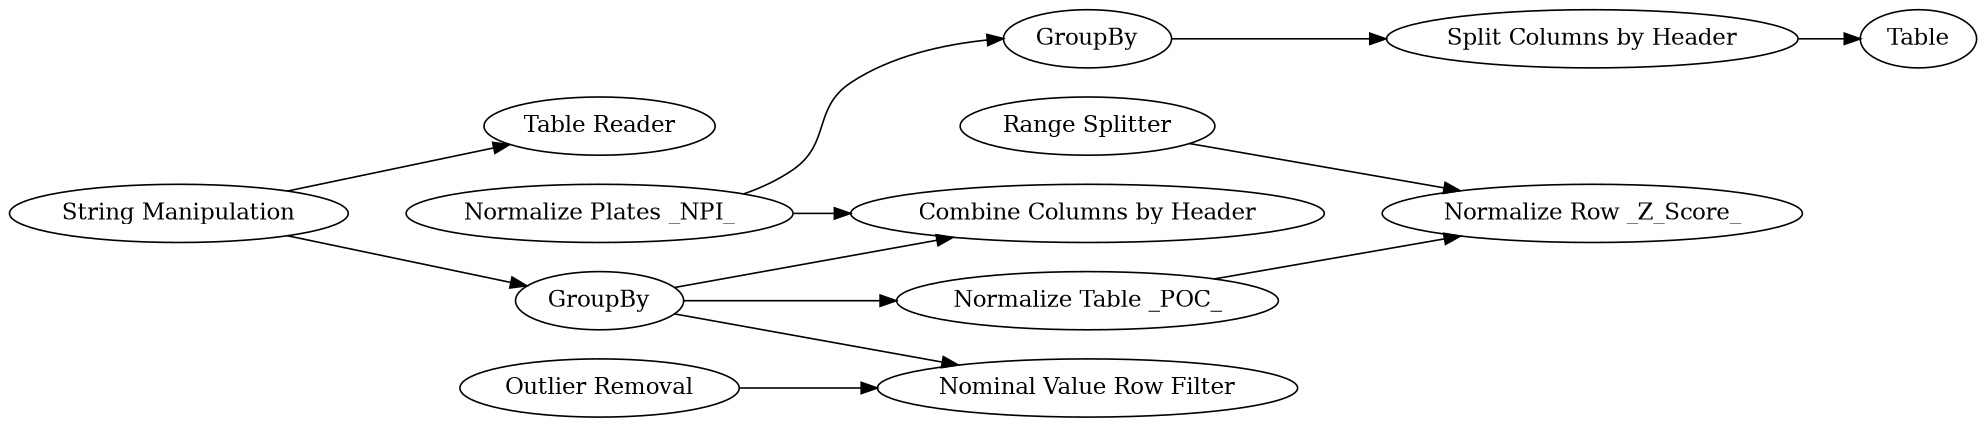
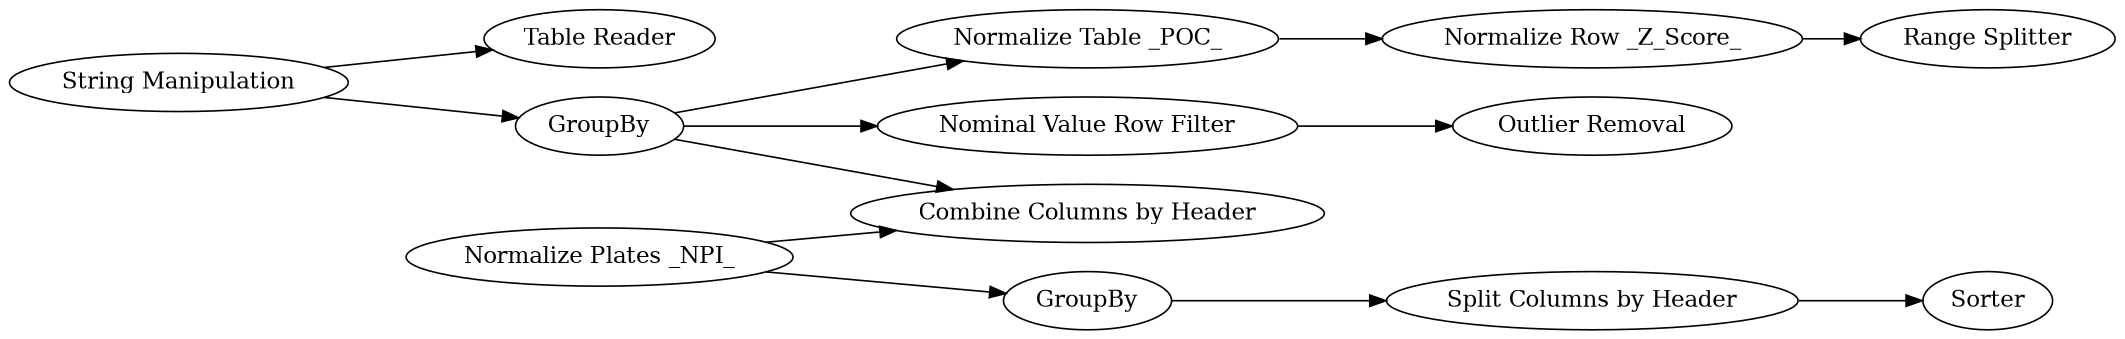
node "Table": label "Table" -> "Sorter"
edge "Range Splitter" -> "Normalize Row _Z_Score_": reversed
edge "Outlier Removal" -> "Nominal Value Row Filter": reversed
